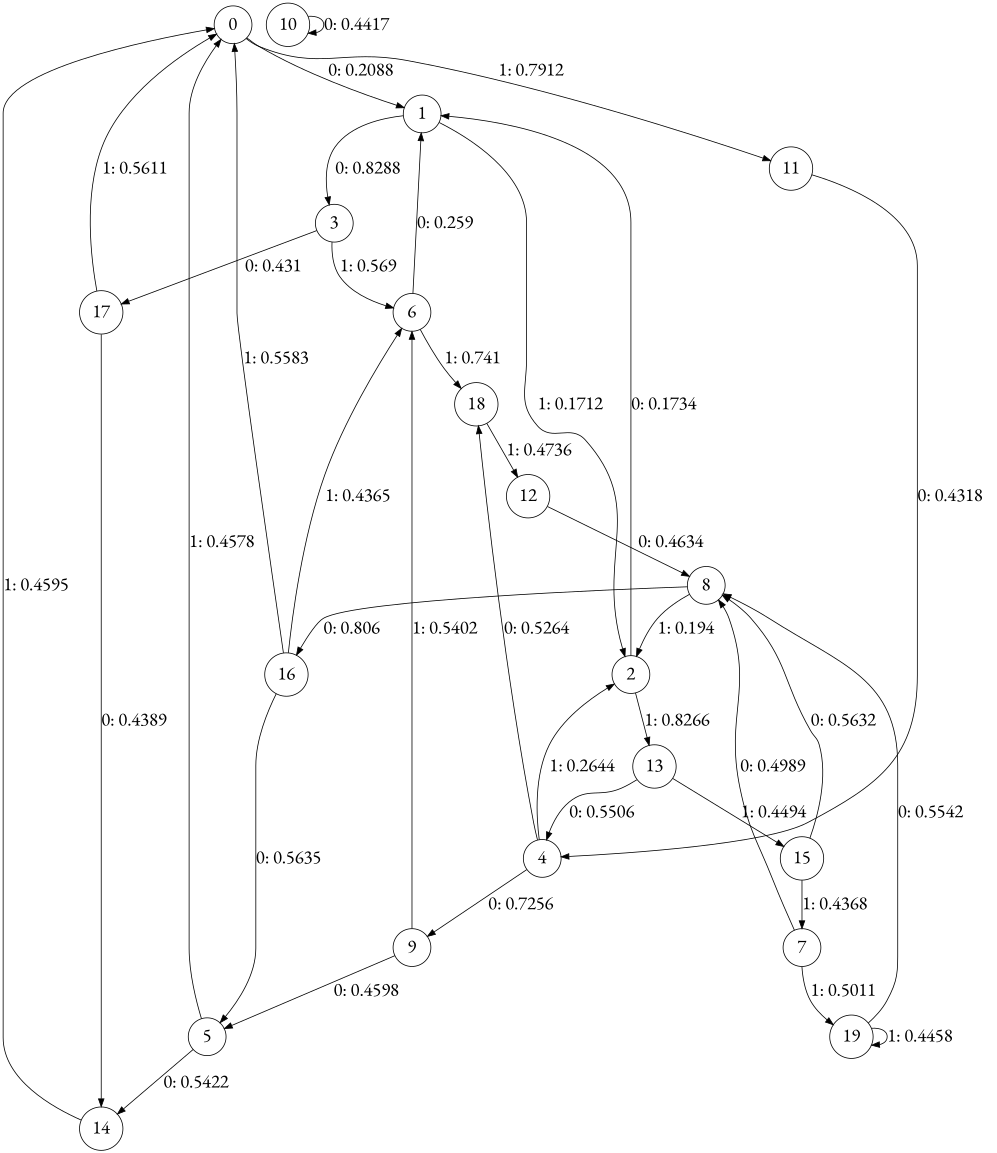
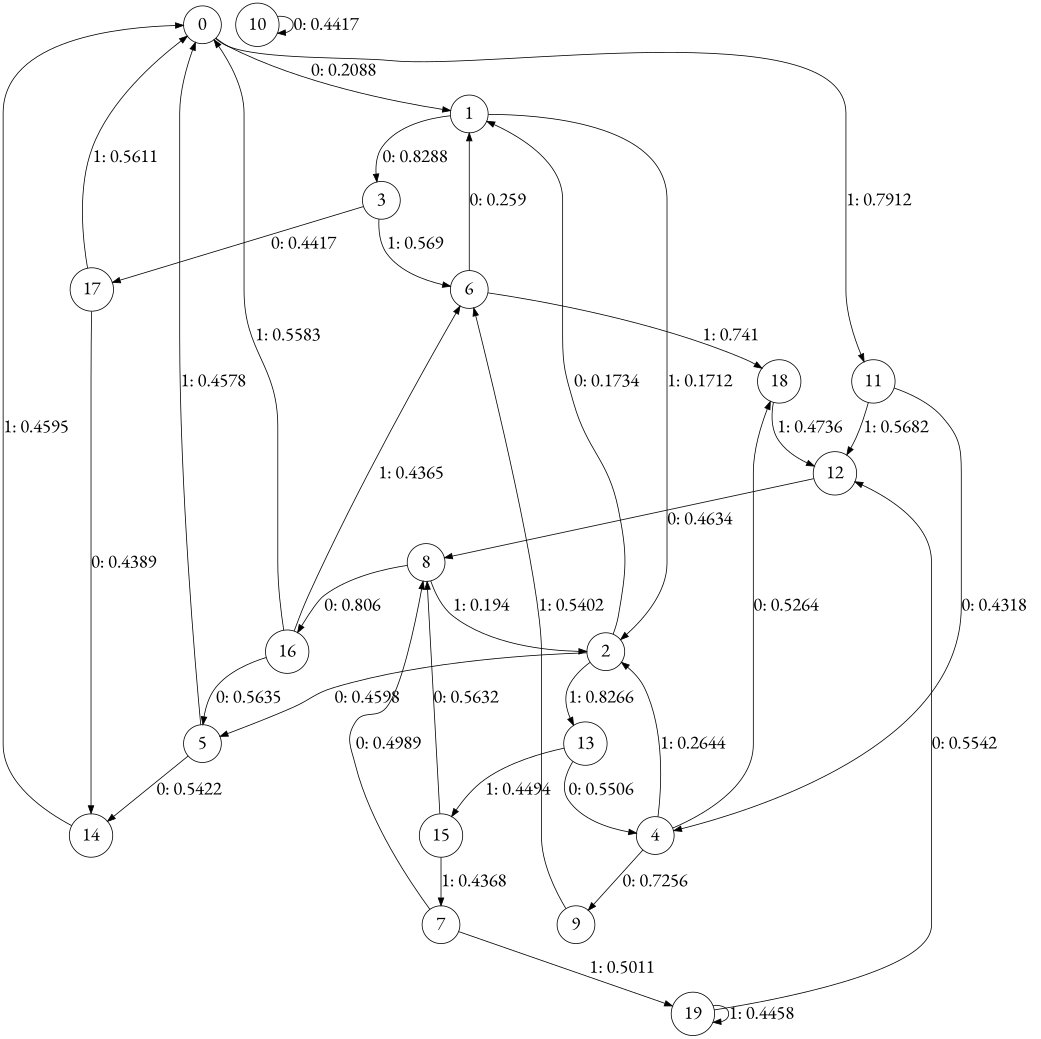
edge "3" -> "17": label "0: 0.431    " -> "0: 0.4417   "
edge "11" -> "12": added, label "1: 0.5682"
edge "19" -> "8": now "19" -> "12"
edge "9" -> "5": now "2" -> "5"
